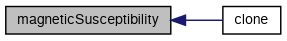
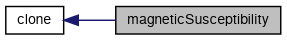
edge "clone" -> "magneticSusceptibility": reversed
